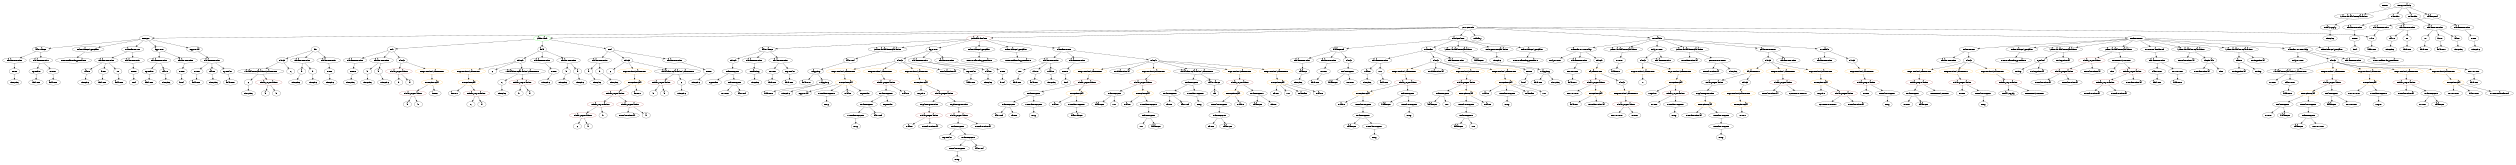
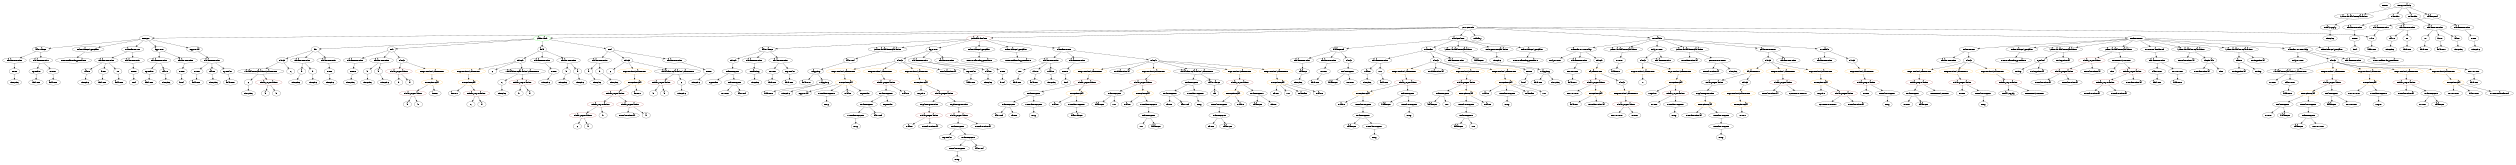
edge "SafeMath" -> "div": added
